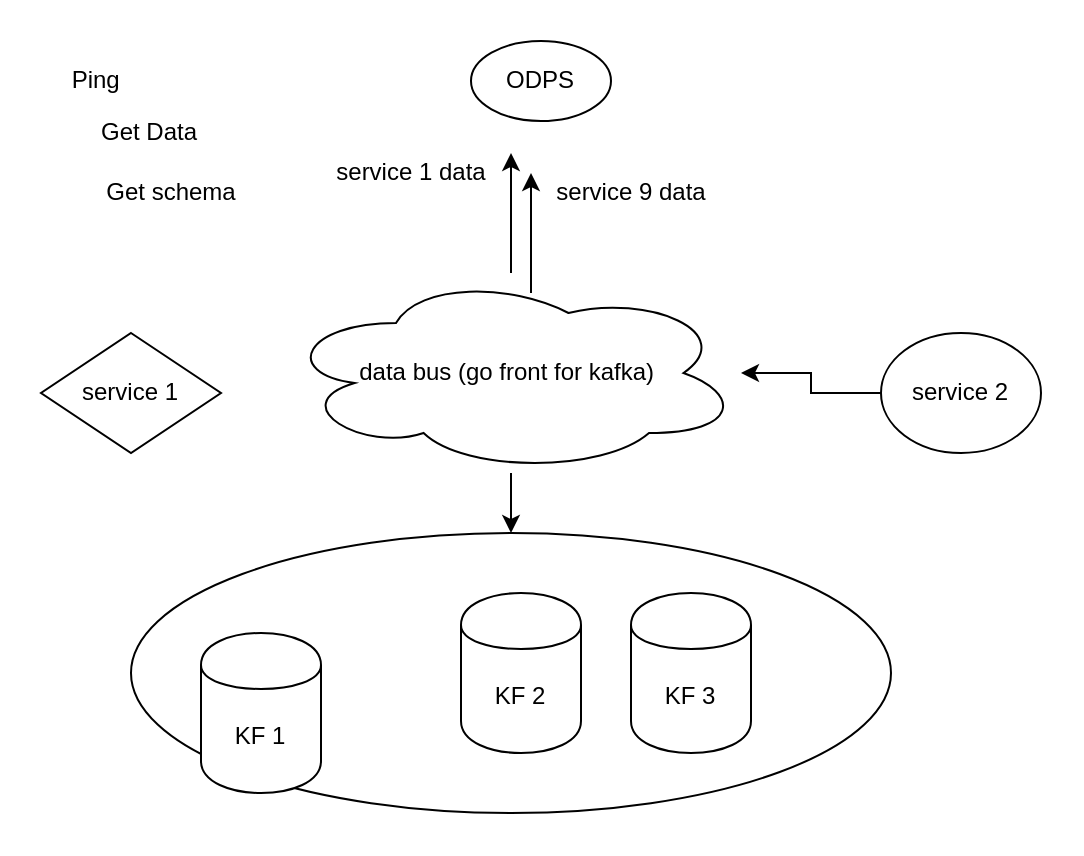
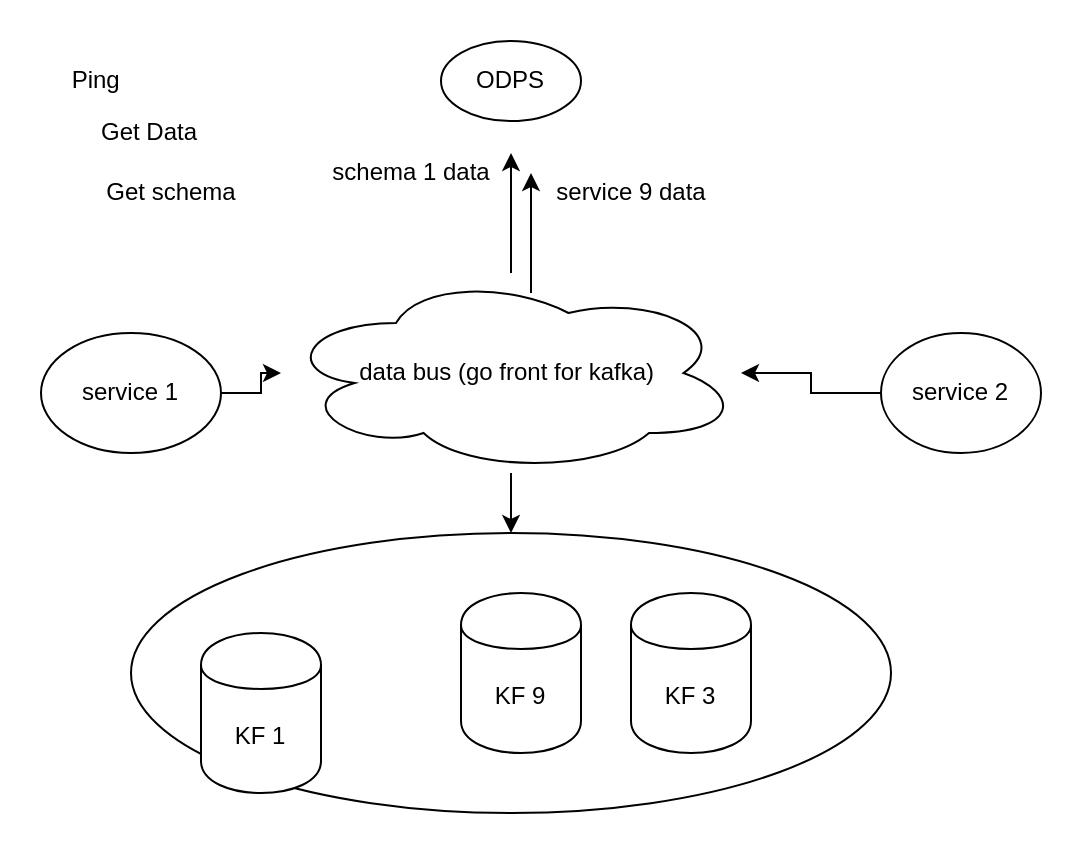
node "ODPS": moved (541, 81) -> (511, 81)
node "service 1 data": label "service 1 data" -> "schema 1 data"
node "service 1": shape diamond -> ellipse
edge "service 1" -> "data bus (go front for kafka)": added
node "KF 2": label "KF 2" -> "KF 9"
